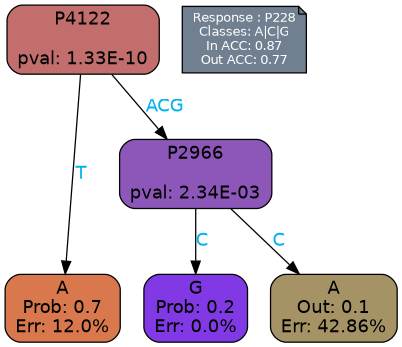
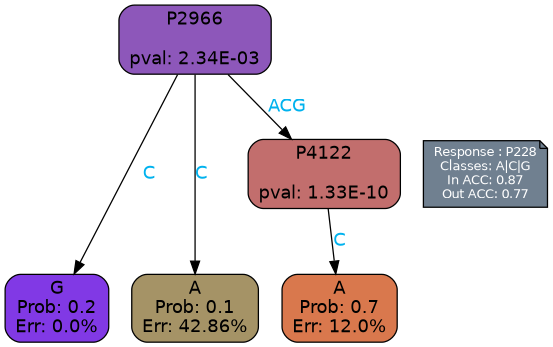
edge "P4122 pval: 1.33E-10" -> "P2966 pval: 2.34E-03": reversed
edge "P4122 pval: 1.33E-10" -> "A Prob: 0.7 Err: 12.0%": label "T" -> "C"
node "A Out: 0.1 Err: 42.86%": label "A Out: 0.1 Err: 42.86%" -> "A Prob: 0.1 Err: 42.86%"
